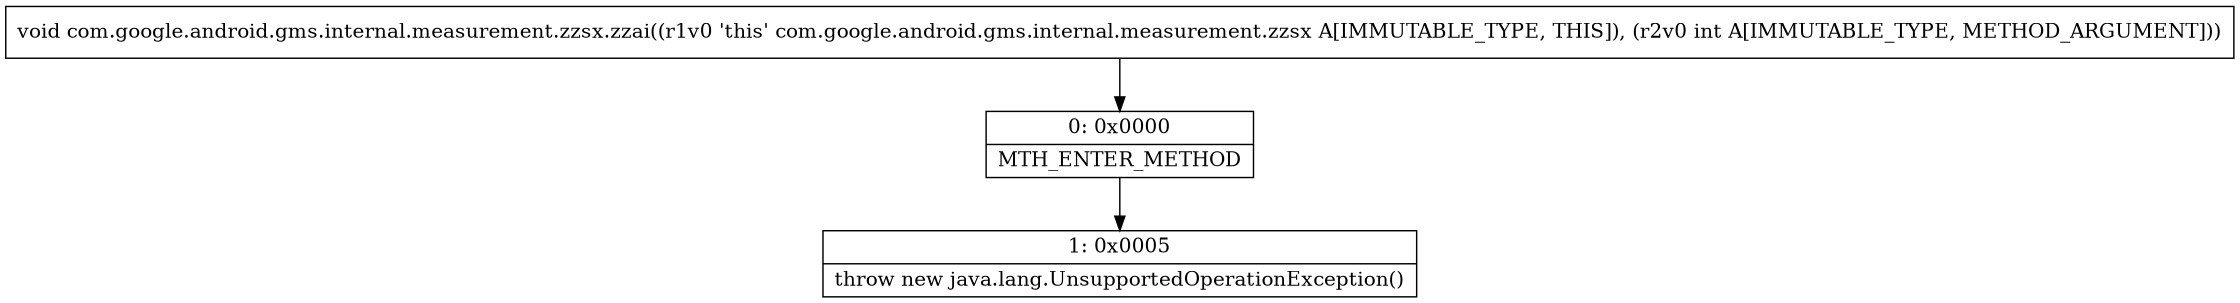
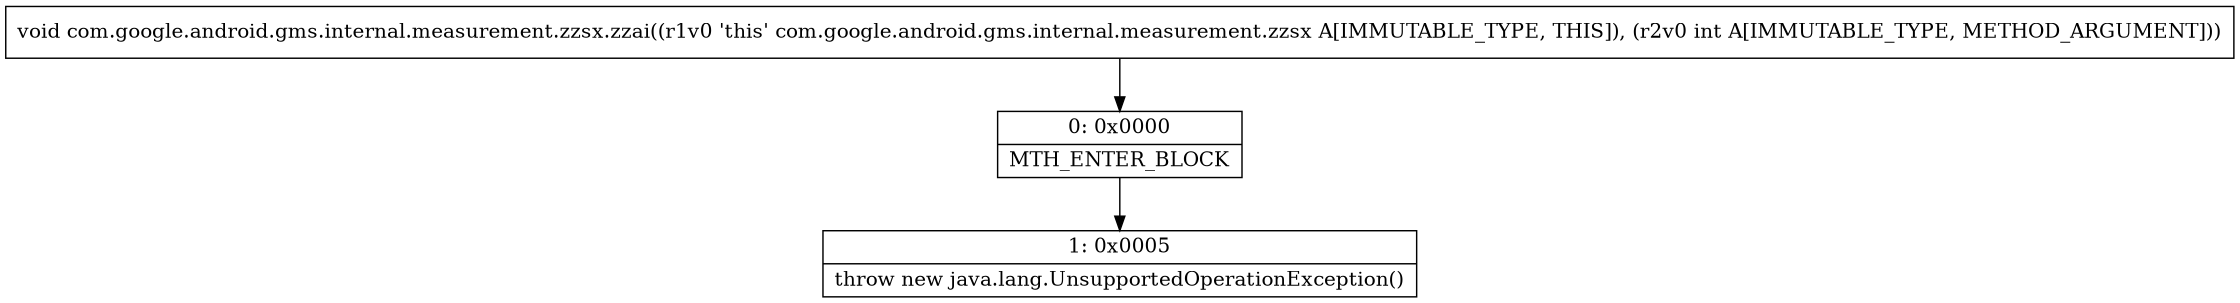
node "0: 0x0000": text "MTH_ENTER_METHOD" -> "MTH_ENTER_BLOCK"
